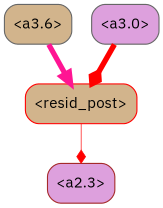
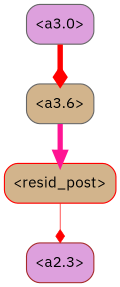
edge "<a3.0>" -> "<resid_post>": now "<a3.0>" -> "<a3.6>"
